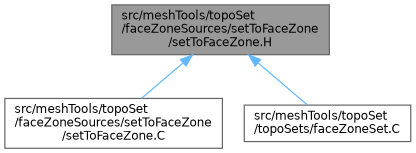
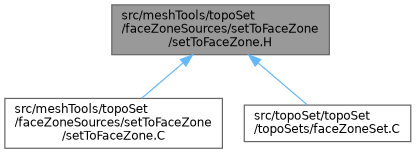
node "src/meshTools/topoSet /topoSets/faceZoneSet.C": label "src/meshTools/topoSet /topoSets/faceZoneSet.C" -> "src/topoSet/topoSet /topoSets/faceZoneSet.C"
